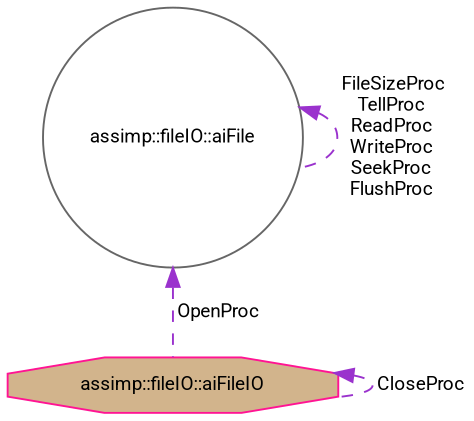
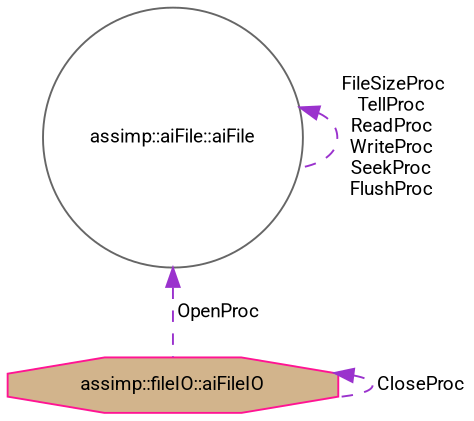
node "assimp::fileIO::aiFile": label "assimp::fileIO::aiFile" -> "assimp::aiFile::aiFile"
